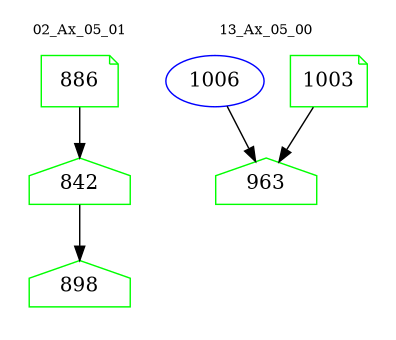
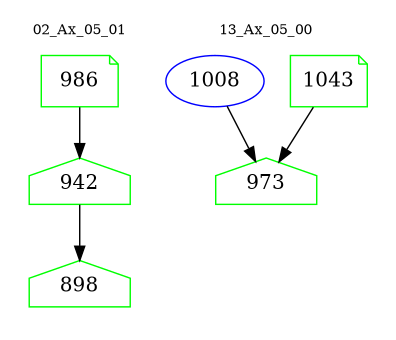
node "886": label "886" -> "986"
node "1006": label "1006" -> "1008"
node "1003": label "1003" -> "1043"
node "842": label "842" -> "942"
node "963": label "963" -> "973"
